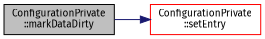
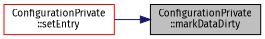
edge "ConfigurationPrivate ::markDataDirty" -> "ConfigurationPrivate ::setEntry": reversed
